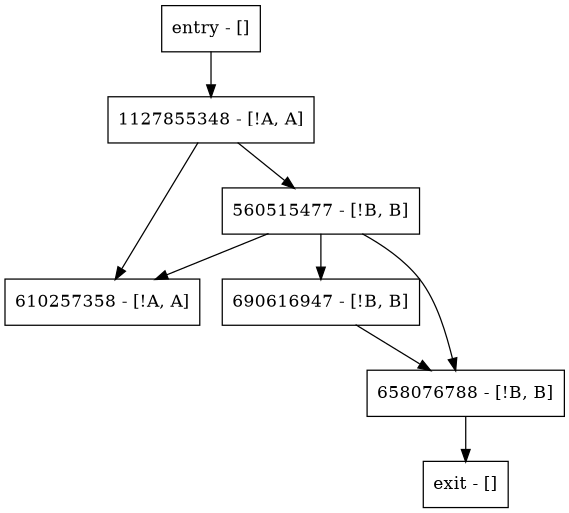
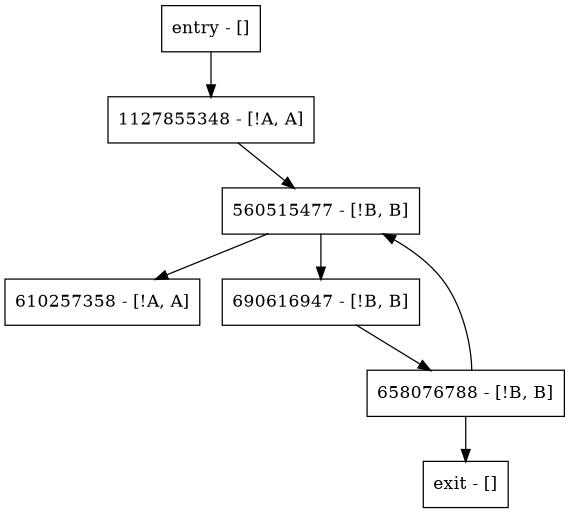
edge "1127855348 - [!A, A]" -> "610257358 - [!A, A]": removed
edge "560515477 - [!B, B]" -> "658076788 - [!B, B]": reversed
